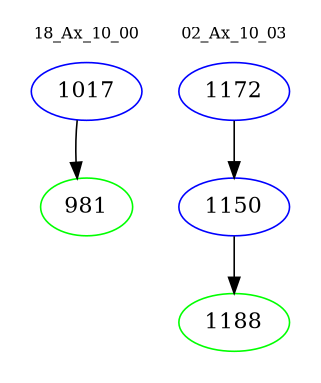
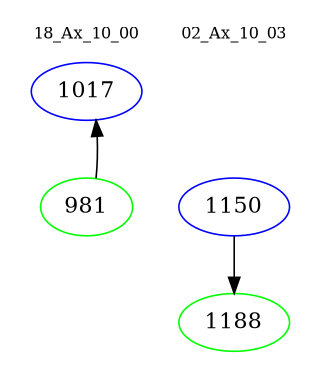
node "1172": removed
edge "1017" -> "981": reversed
